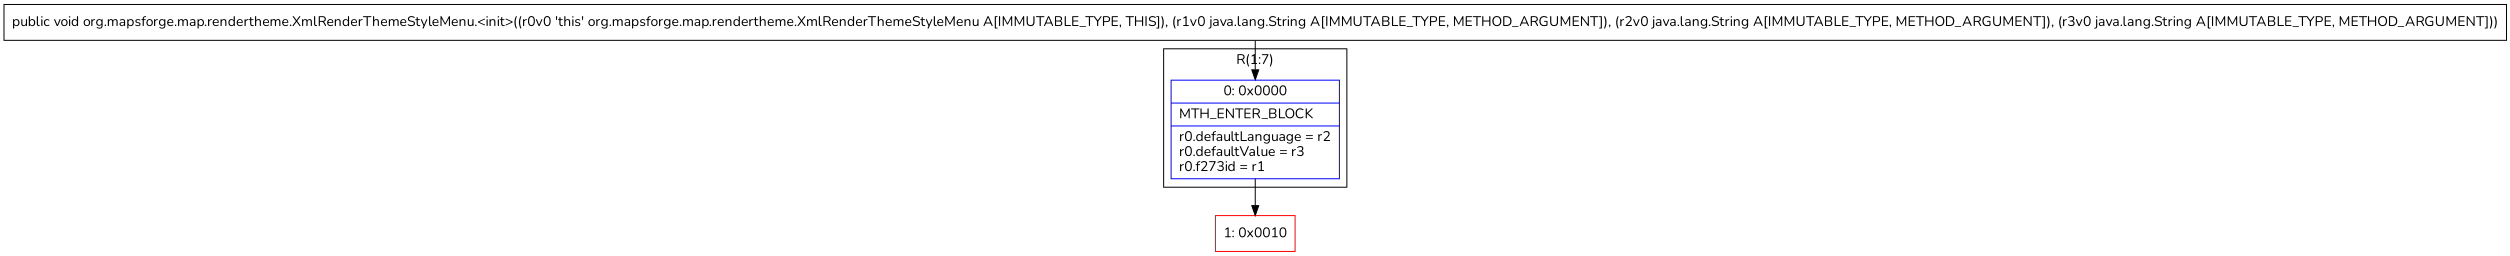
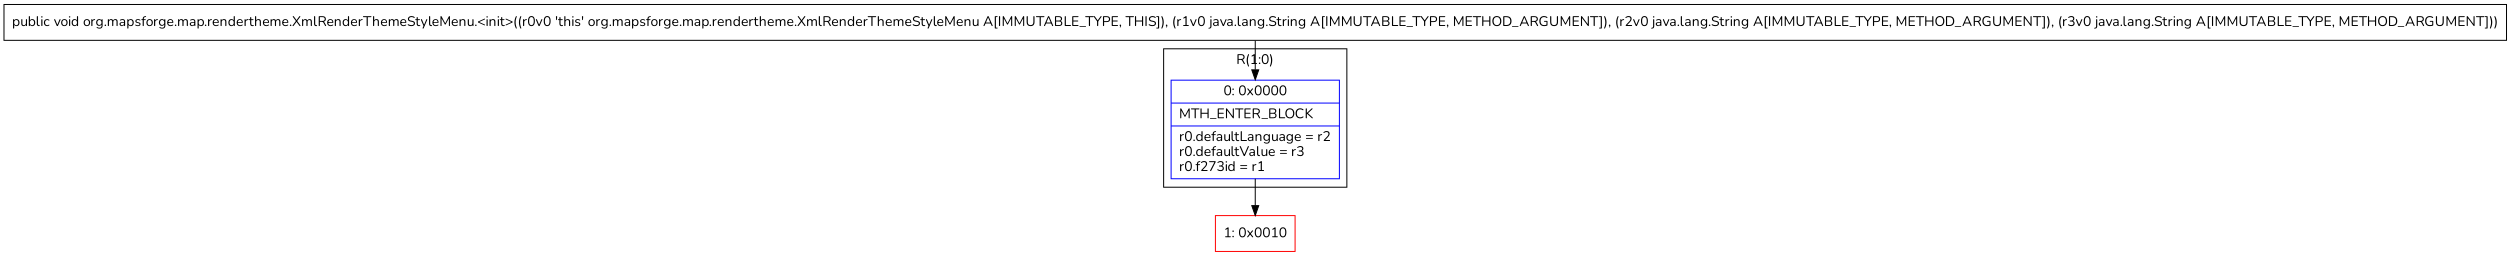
cluster "R(1:7)": label "R(1:7)" -> "R(1:0)"
